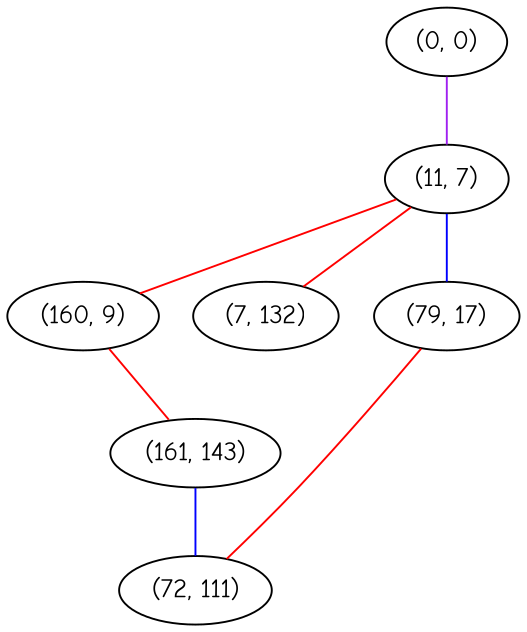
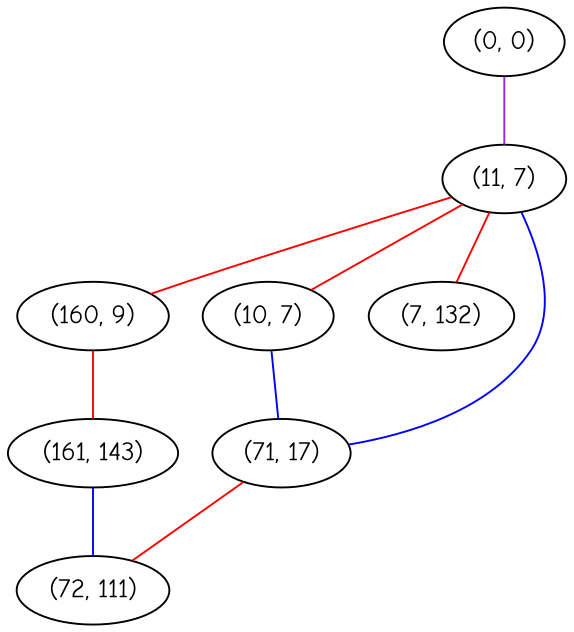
node "(10, 7)": added
node "(79, 17)": label "(79, 17)" -> "(71, 17)"
